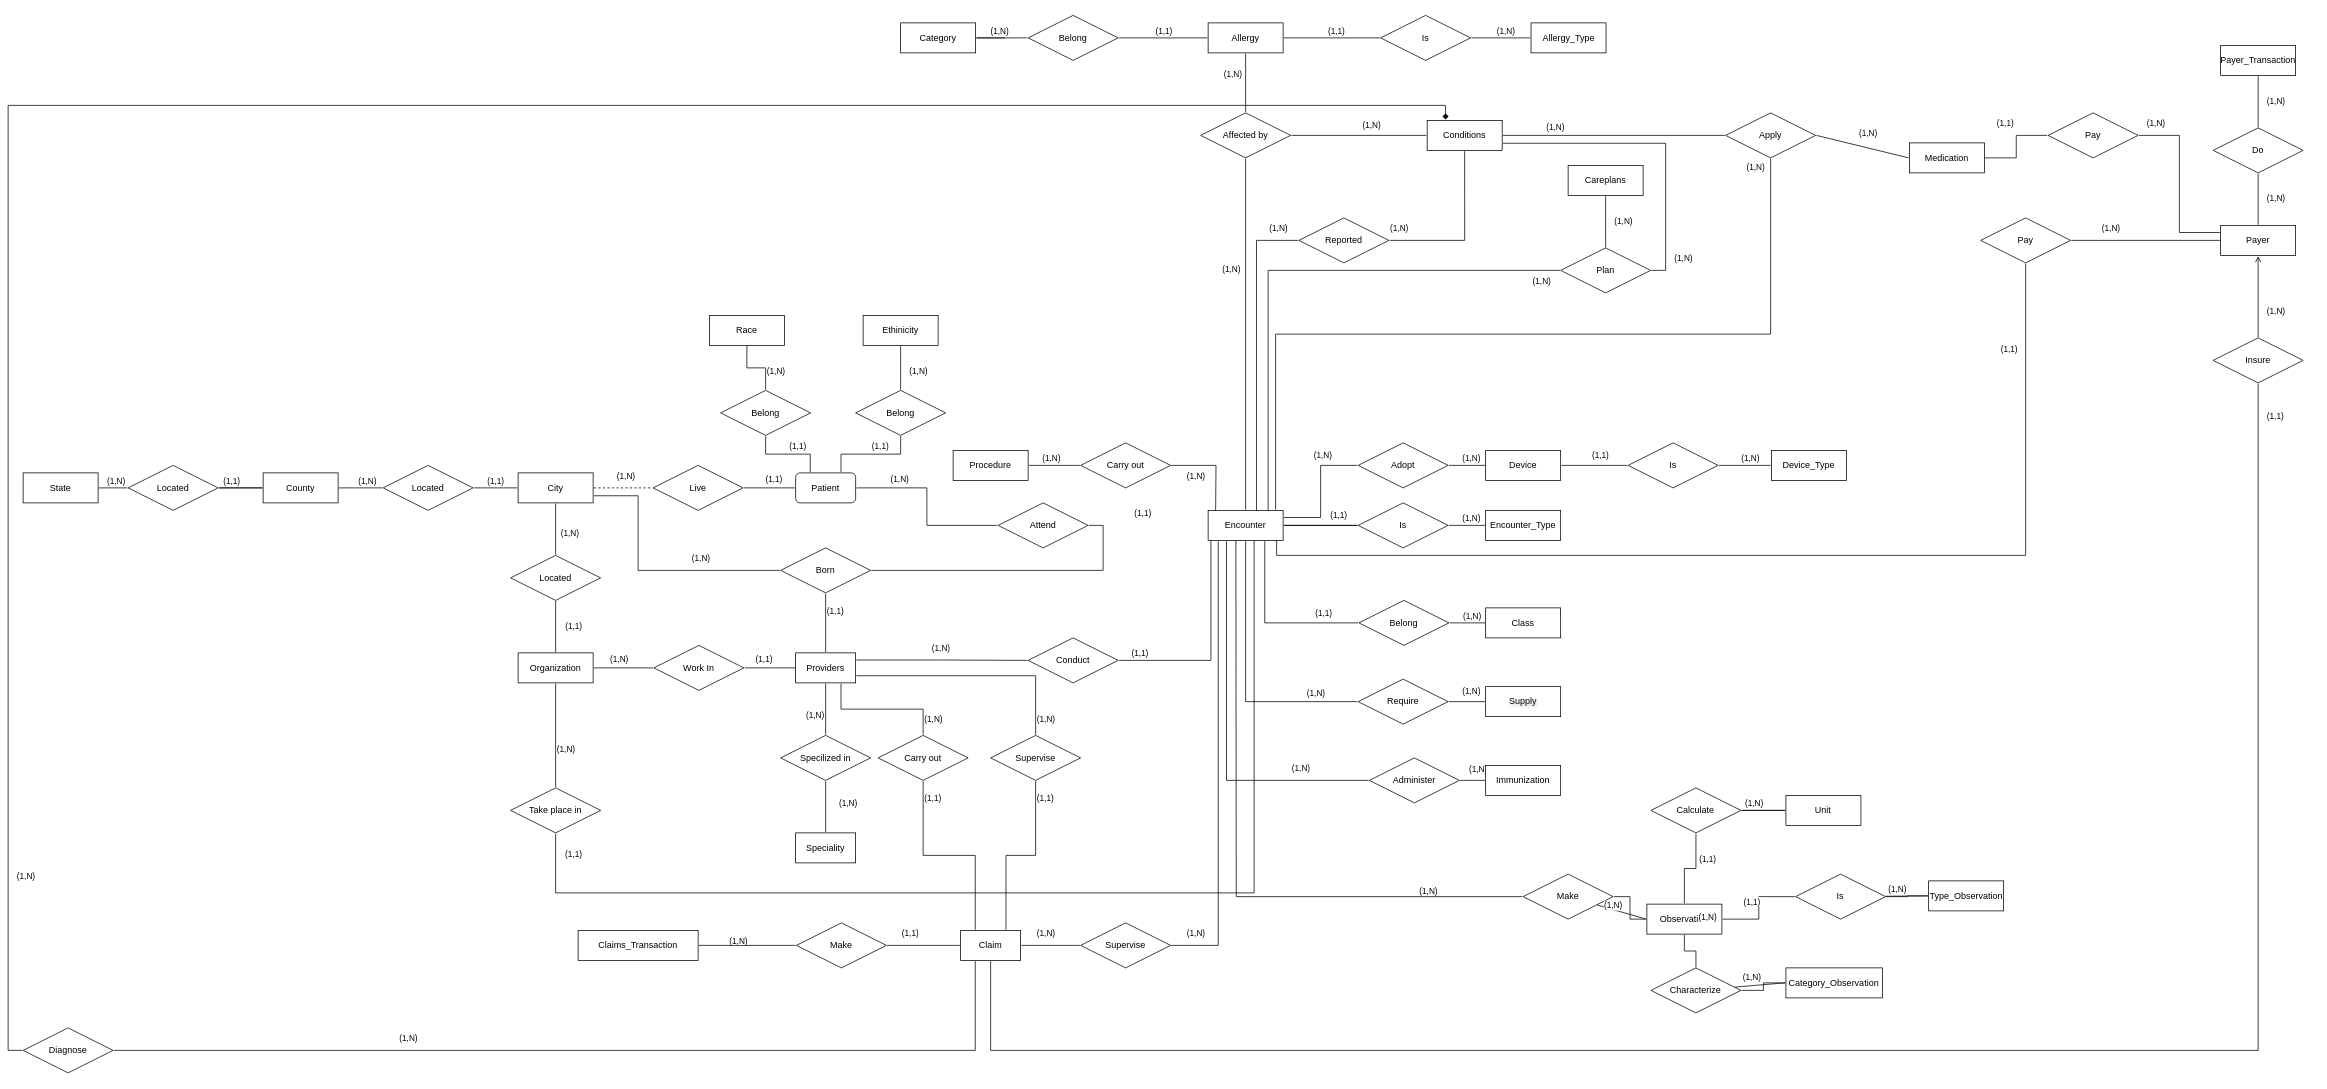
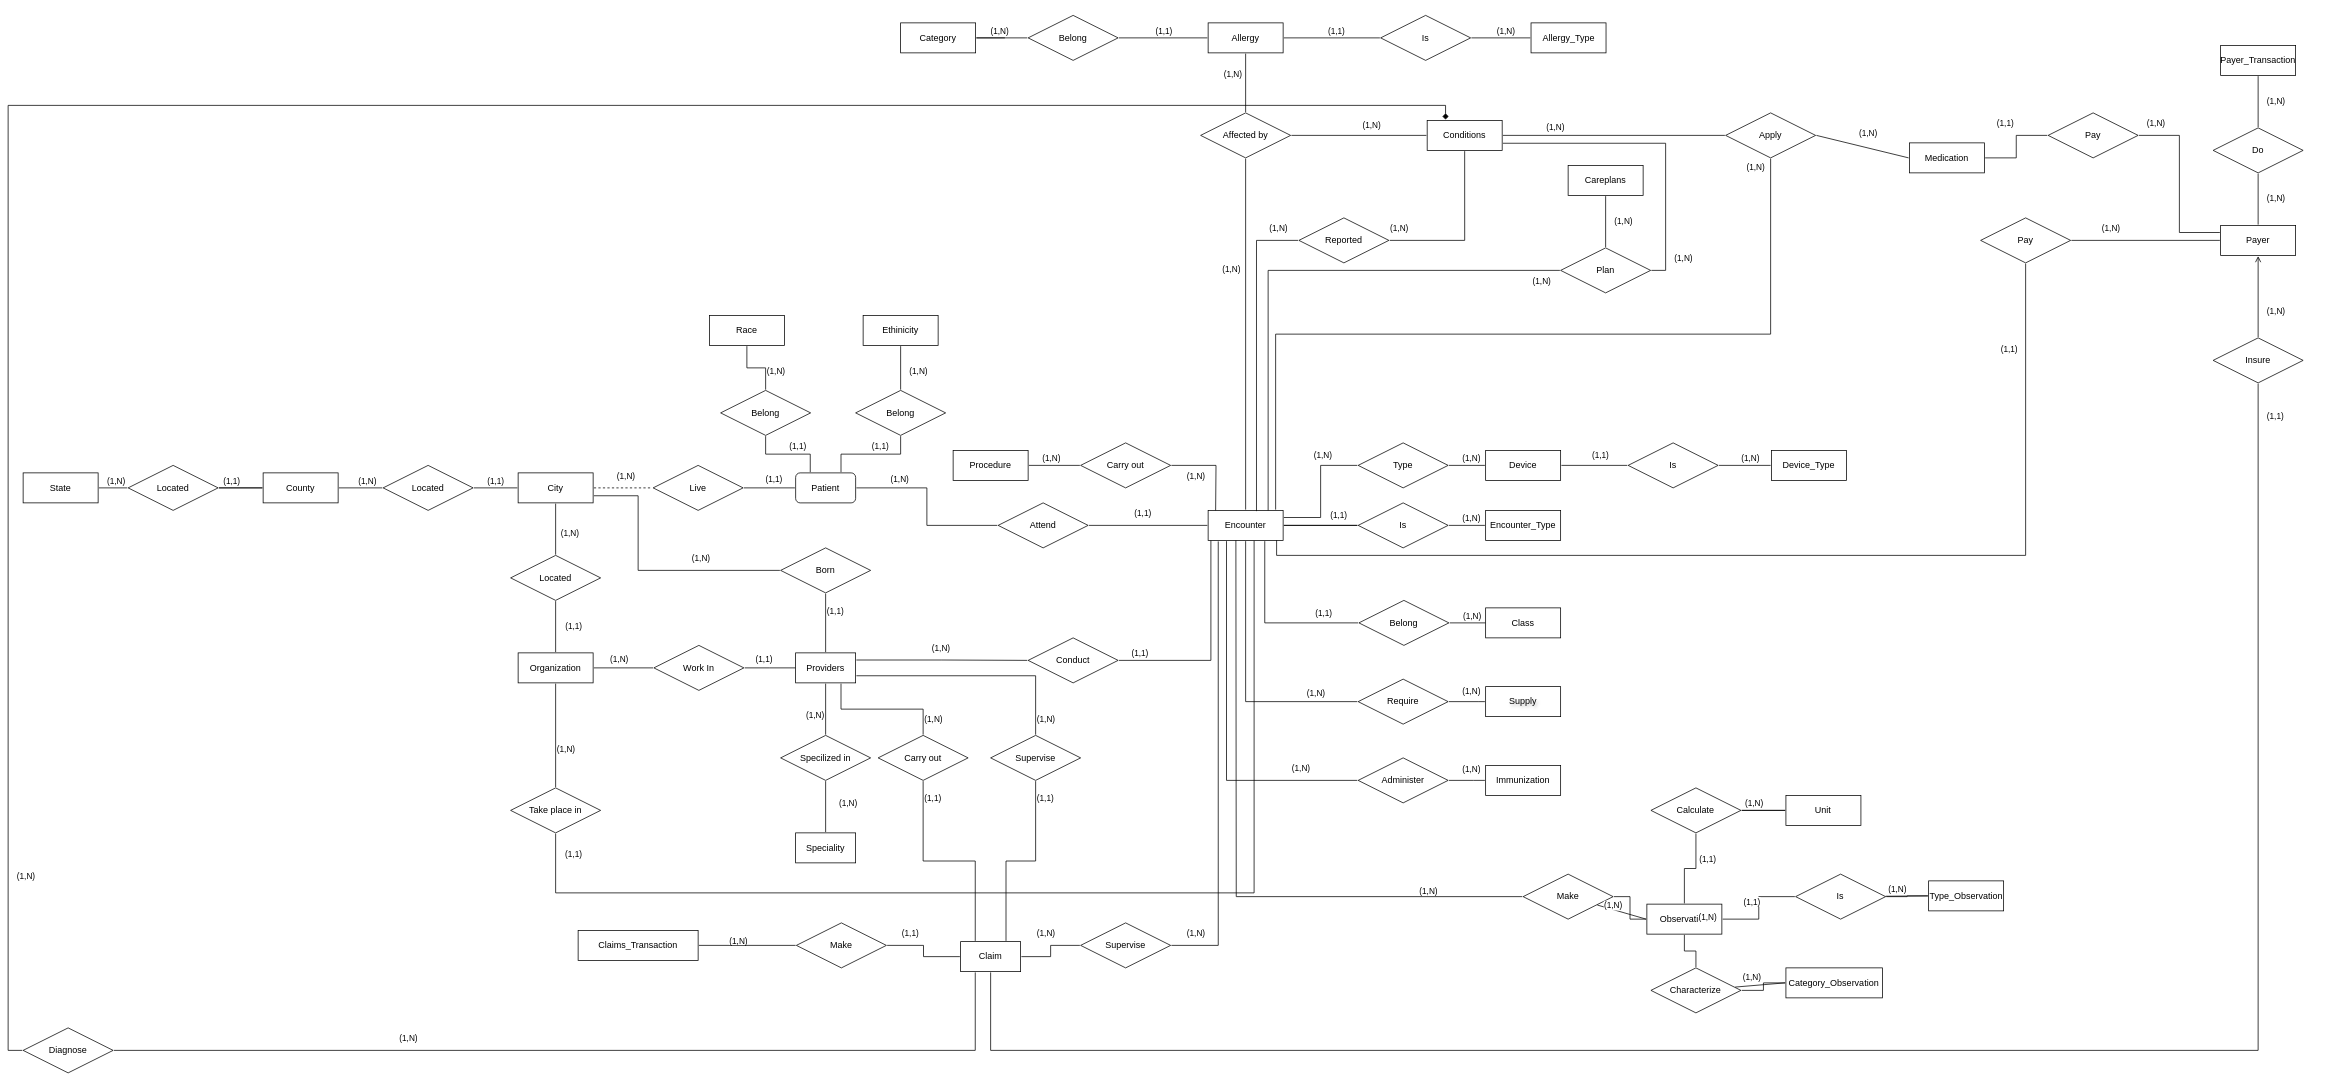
node "Adopt": label "Adopt" -> "Type"
edge "Attend" -- "Born": now "Attend" -- "Encounter"
node "Administer": moved (1414, 780) -> (1403, 780)
node "Claim": moved (990, 945) -> (990, 957)
